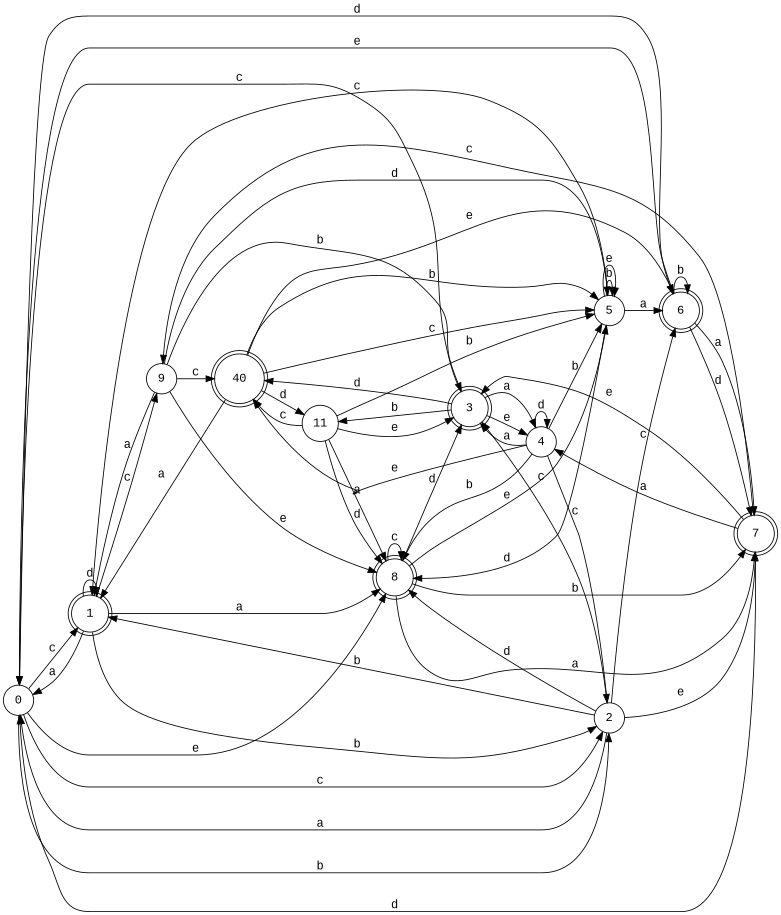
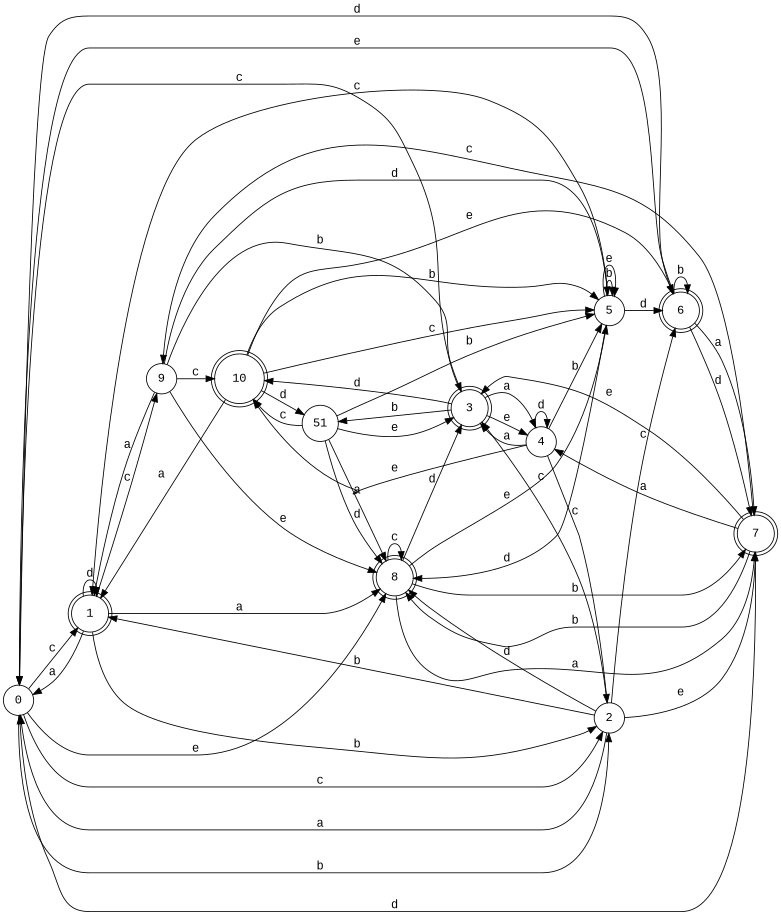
edge "5" -> "6": label "a" -> "d"
node "40": label "40" -> "10"
node "11": label "11" -> "51"
edge "4" -> "8": now "7" -> "8"
